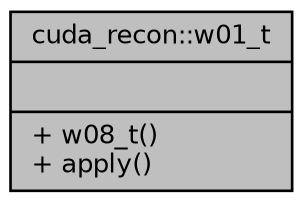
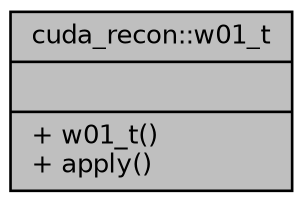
node "cuda_recon::w01_t": text "+ w08_t()" -> "+ w01_t()"
